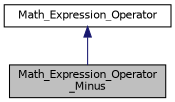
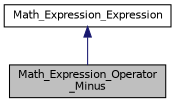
node "Math_Expression_Operator": label "Math_Expression_Operator" -> "Math_Expression_Expression"
